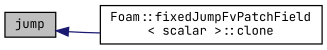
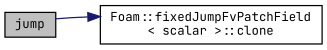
edge "Foam::fixedJumpFvPatchField < scalar >::clone" -> "jump": reversed
